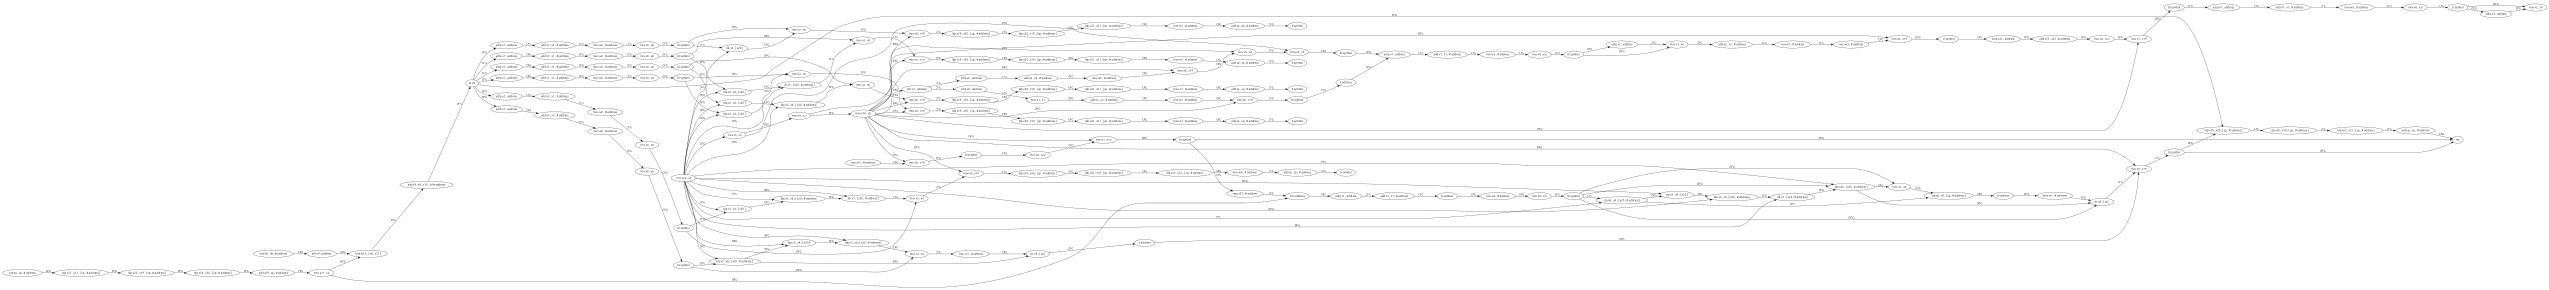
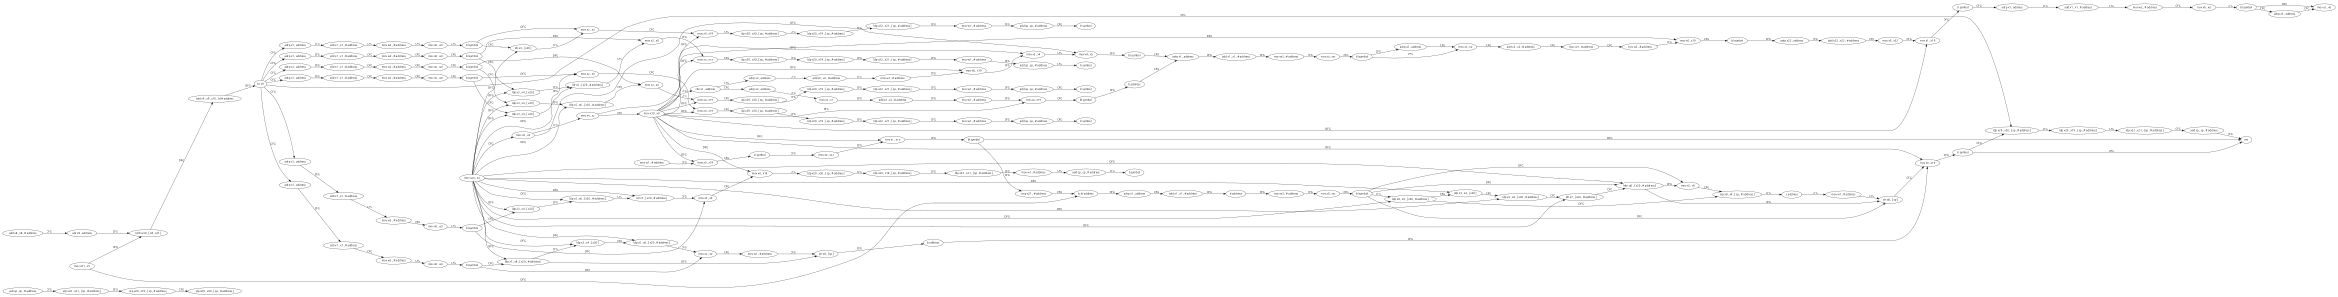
node "add x29 , sp , # address": removed
